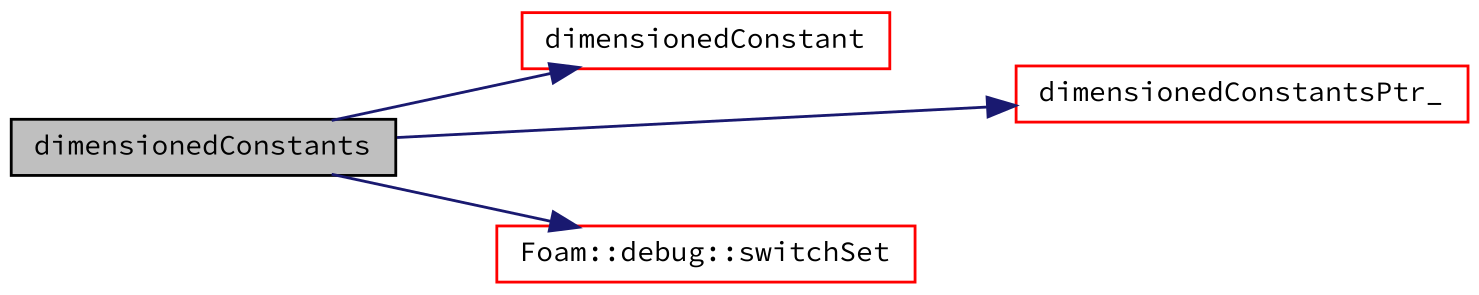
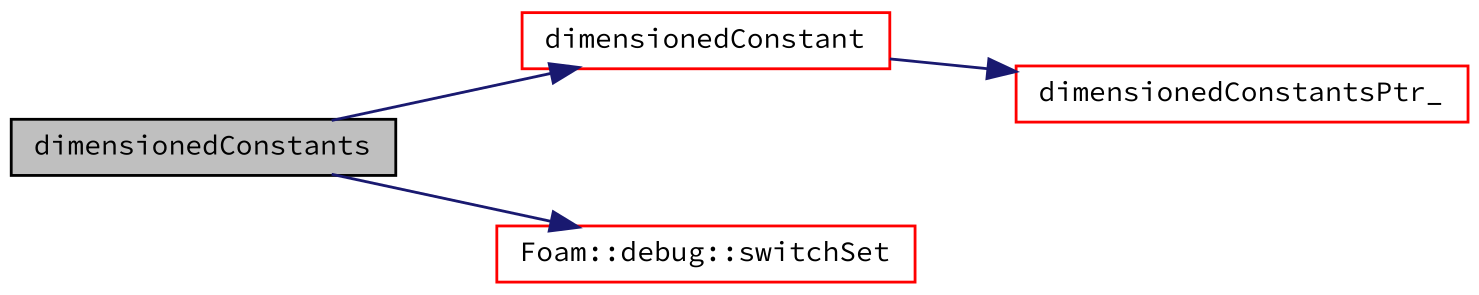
edge "dimensionedConstants" -> "dimensionedConstantsPtr_": now "dimensionedConstant" -> "dimensionedConstantsPtr_"
